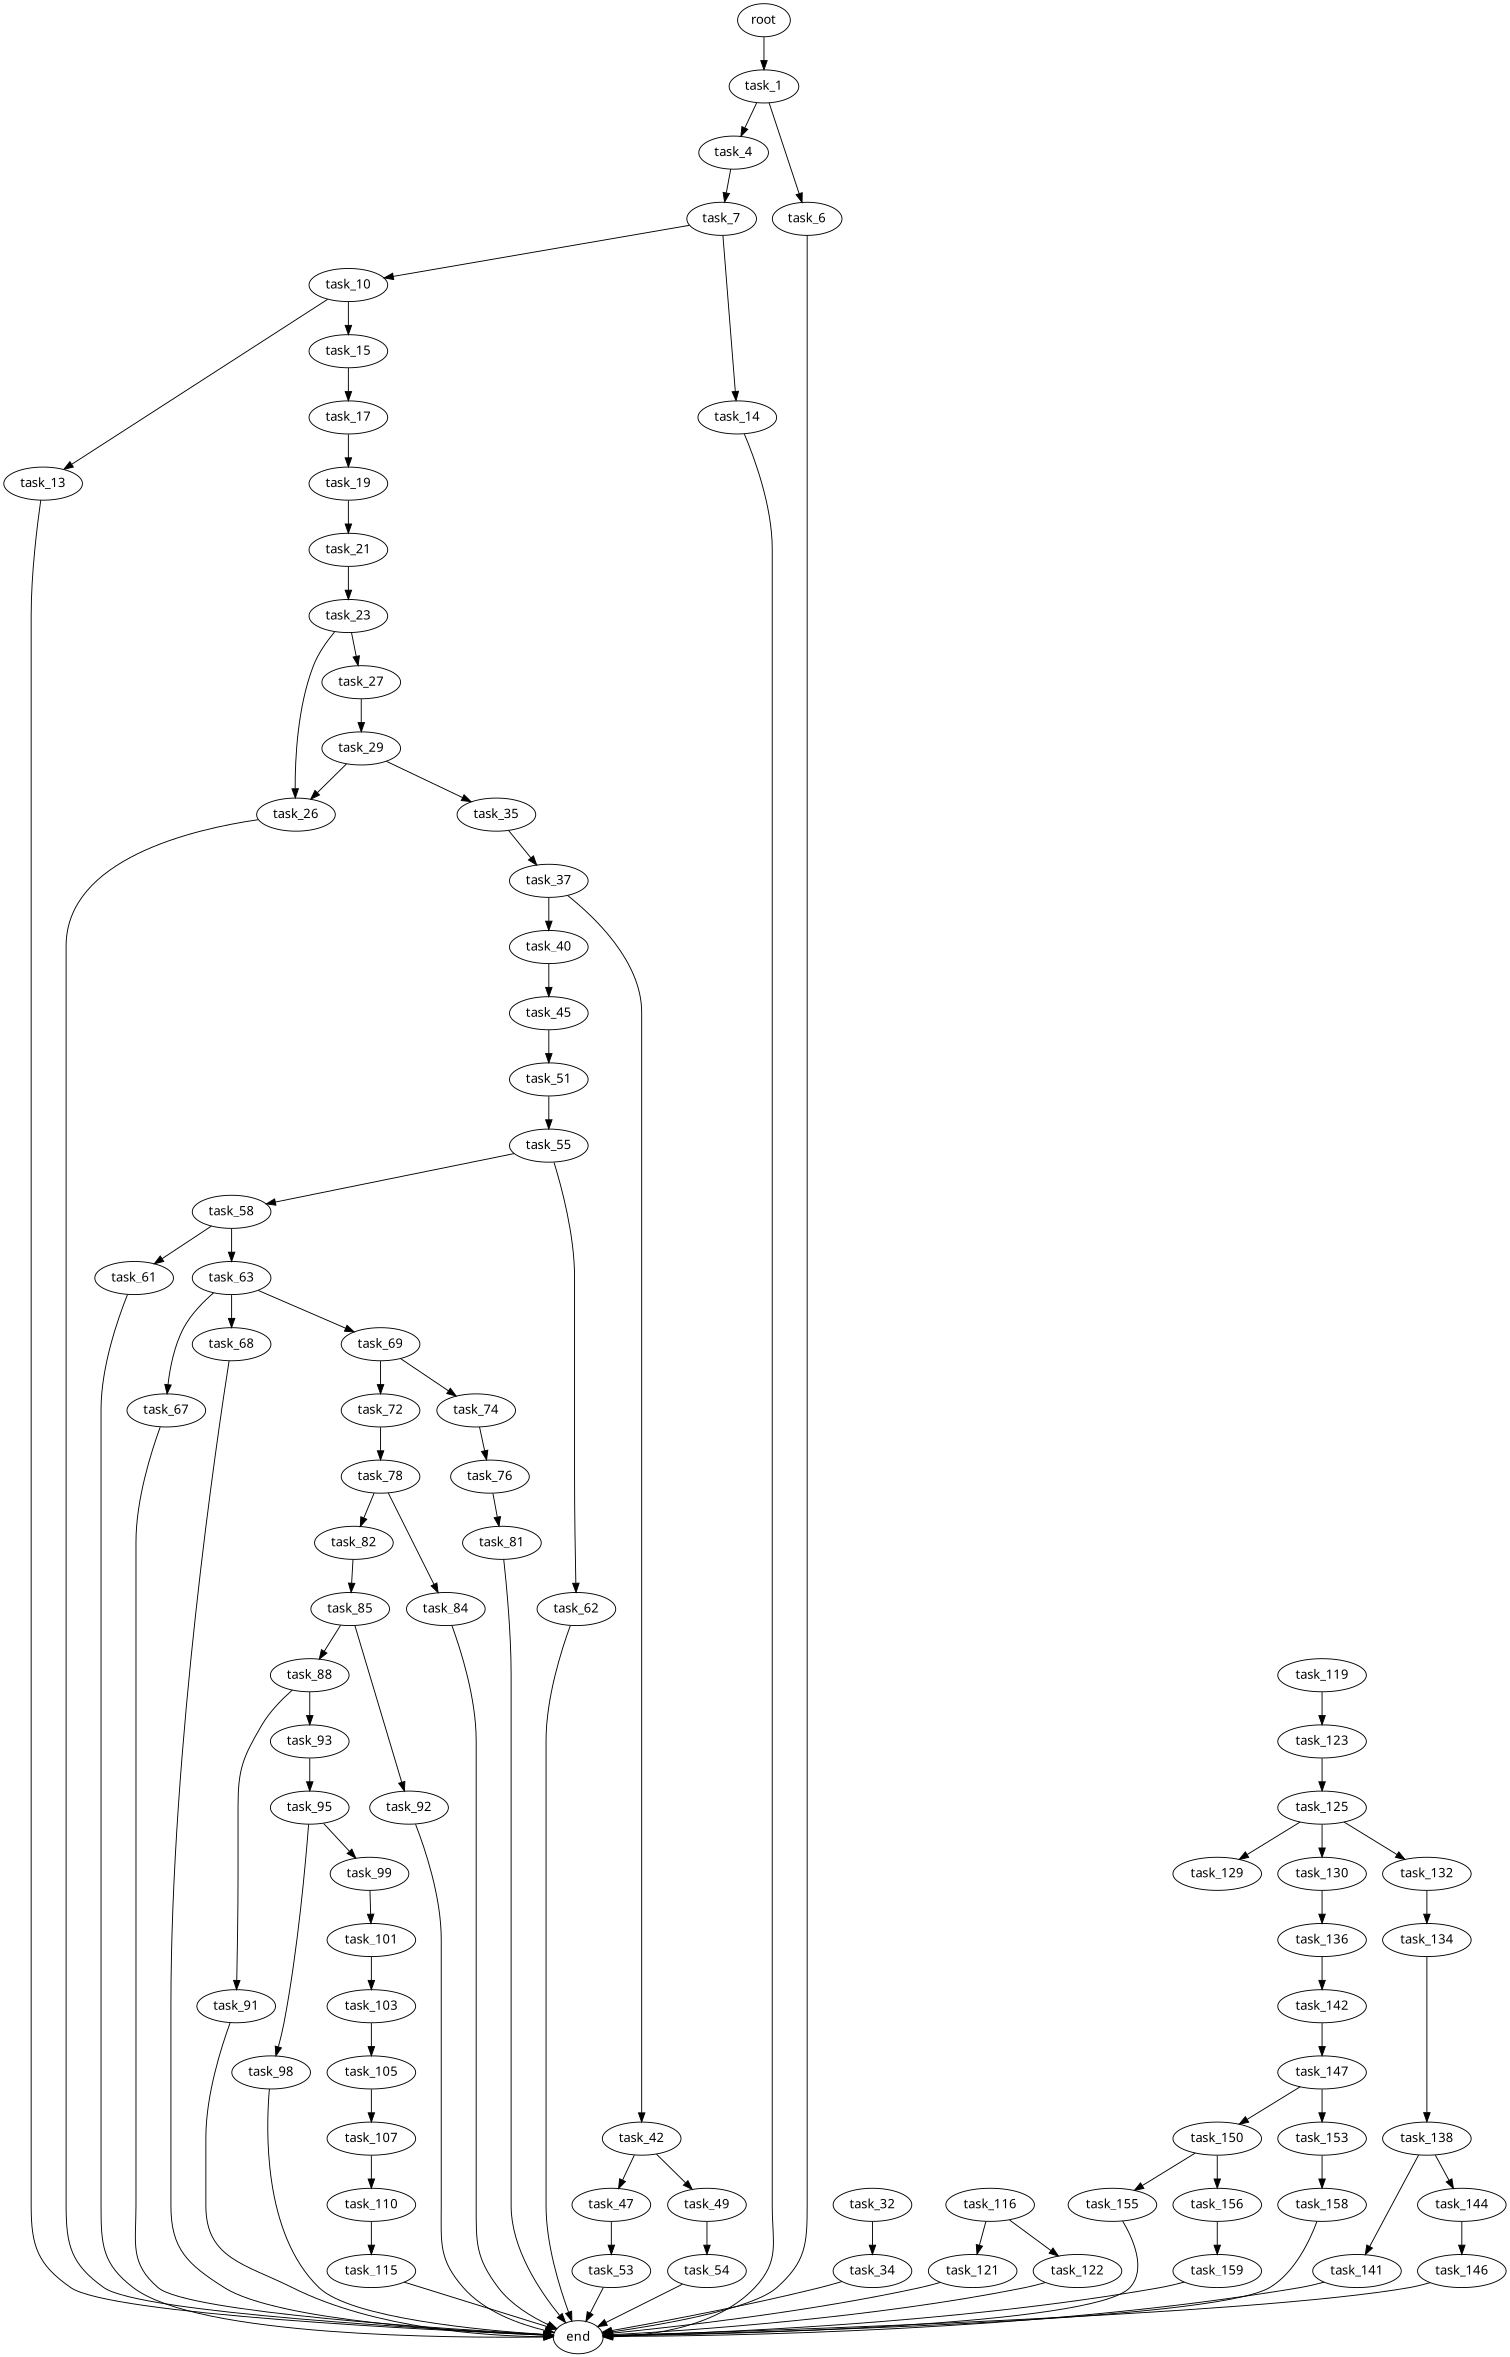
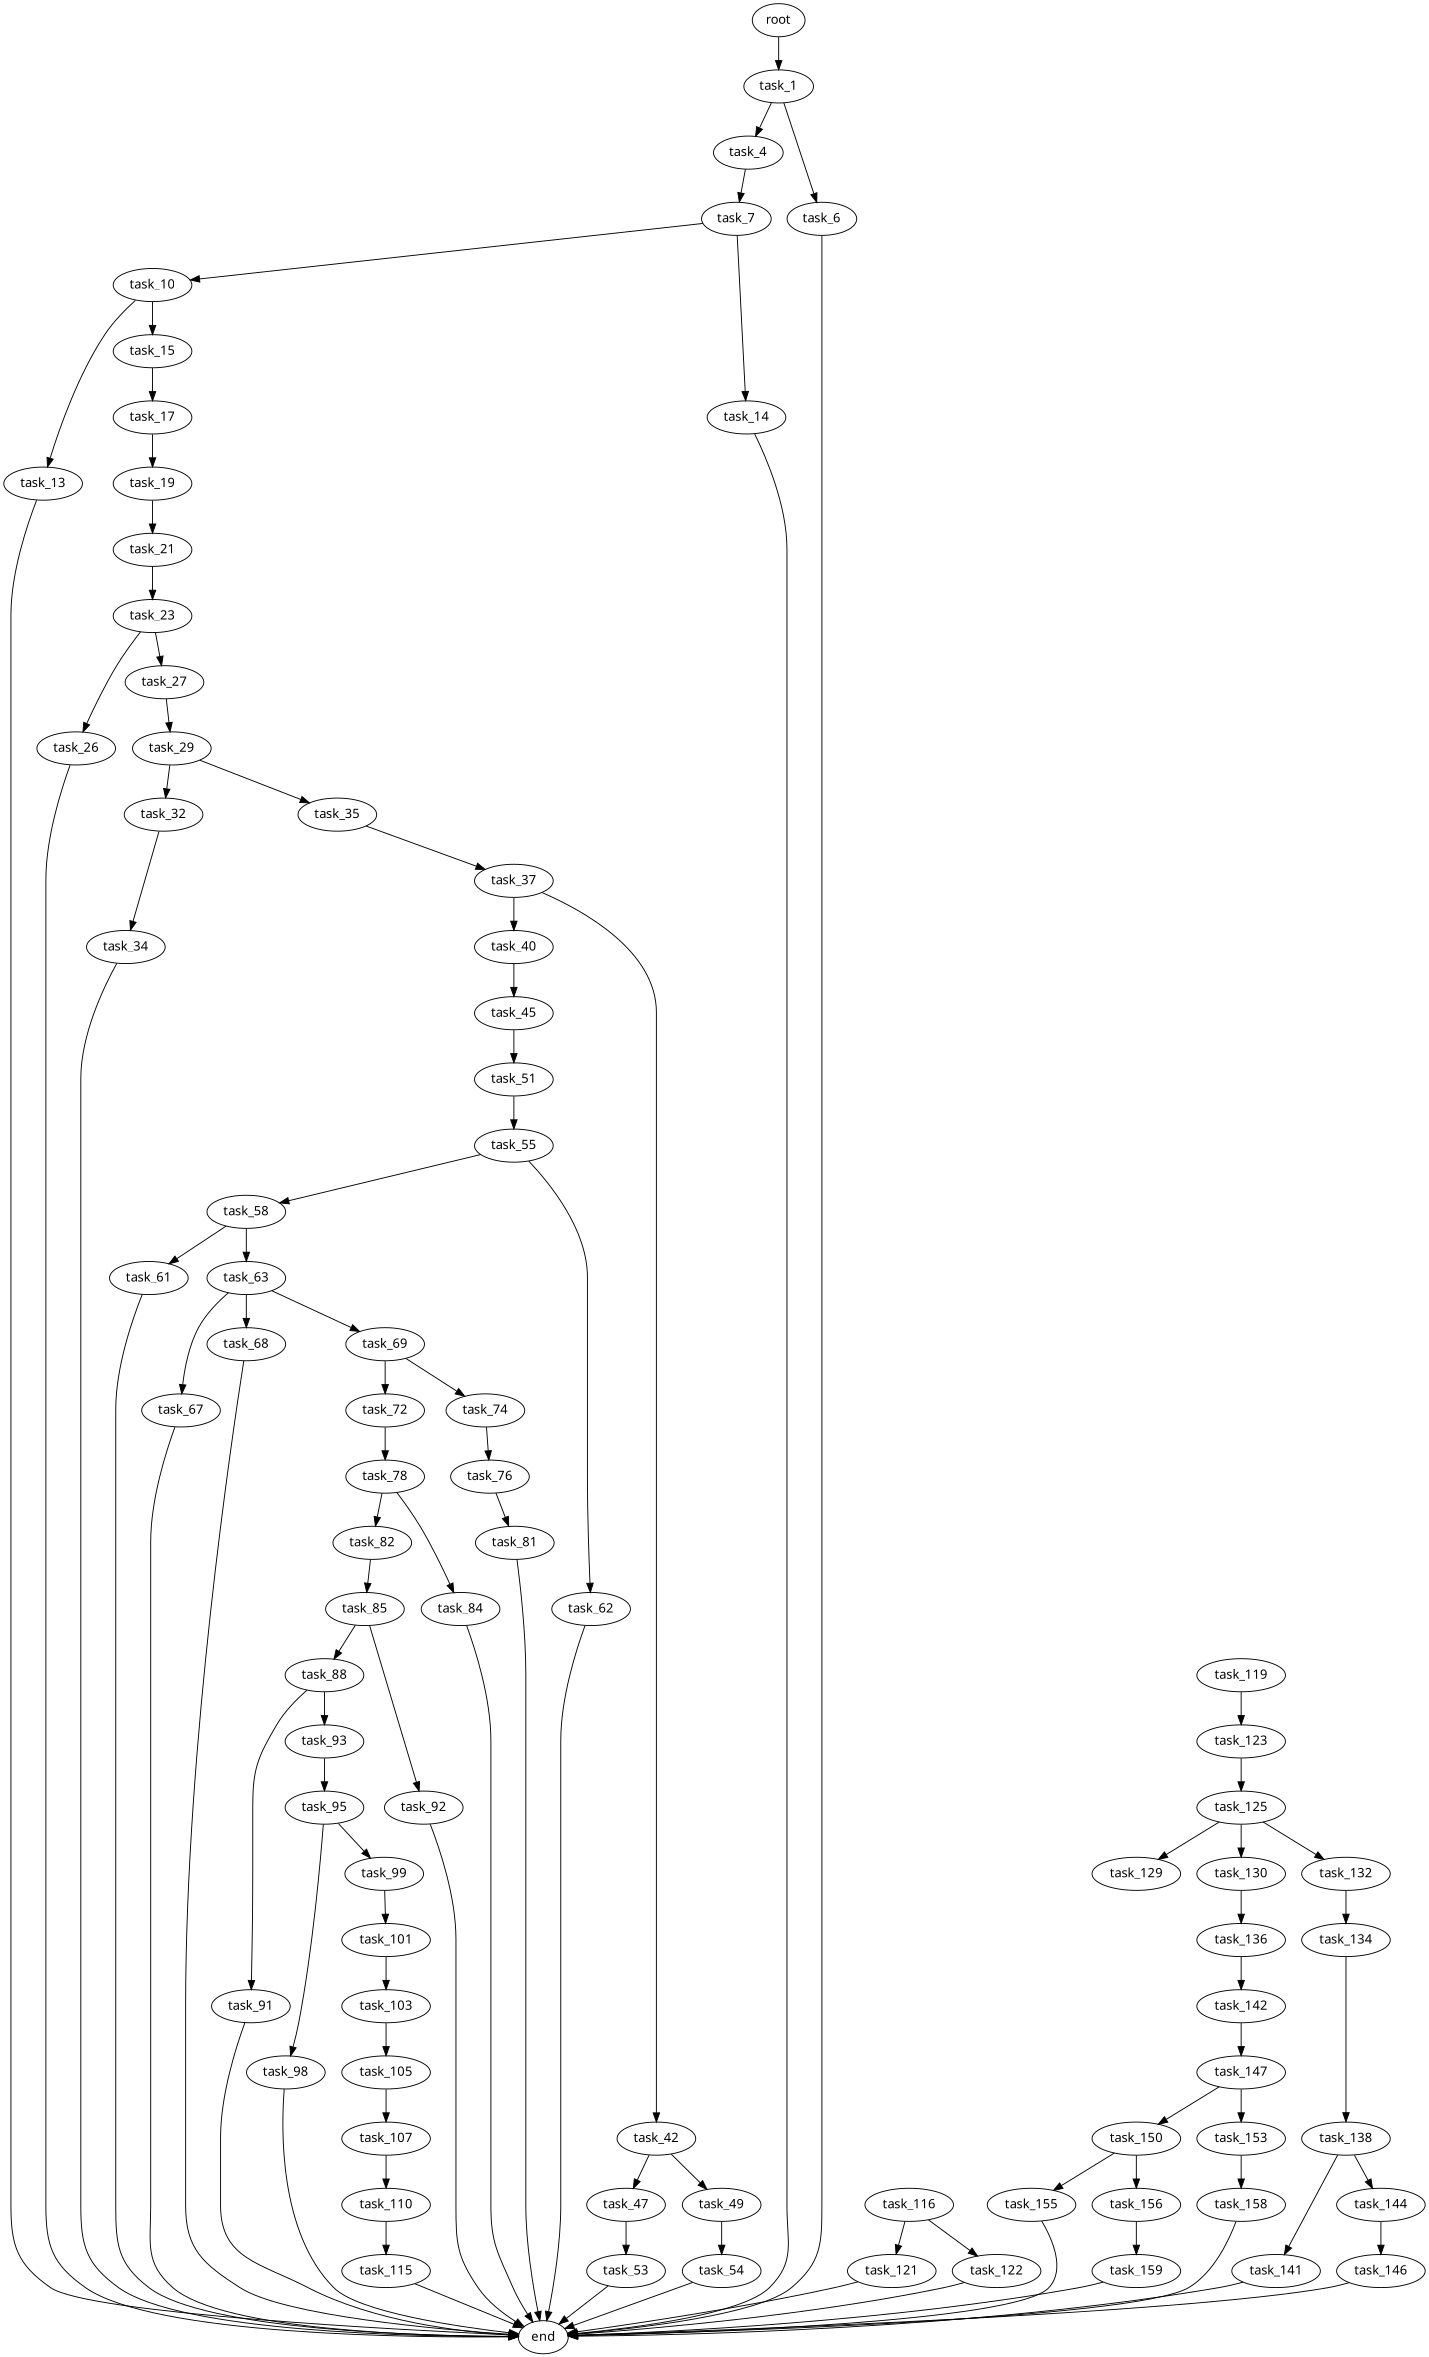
edge "task_29" -> "task_26": now "task_29" -> "task_32"
